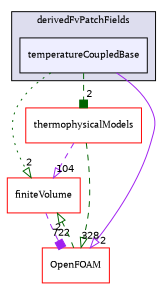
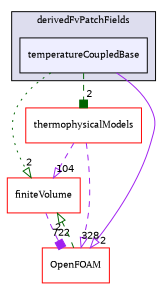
edge "thermophysicalModels" -> "OpenFOAM": color darkgreen -> purple
